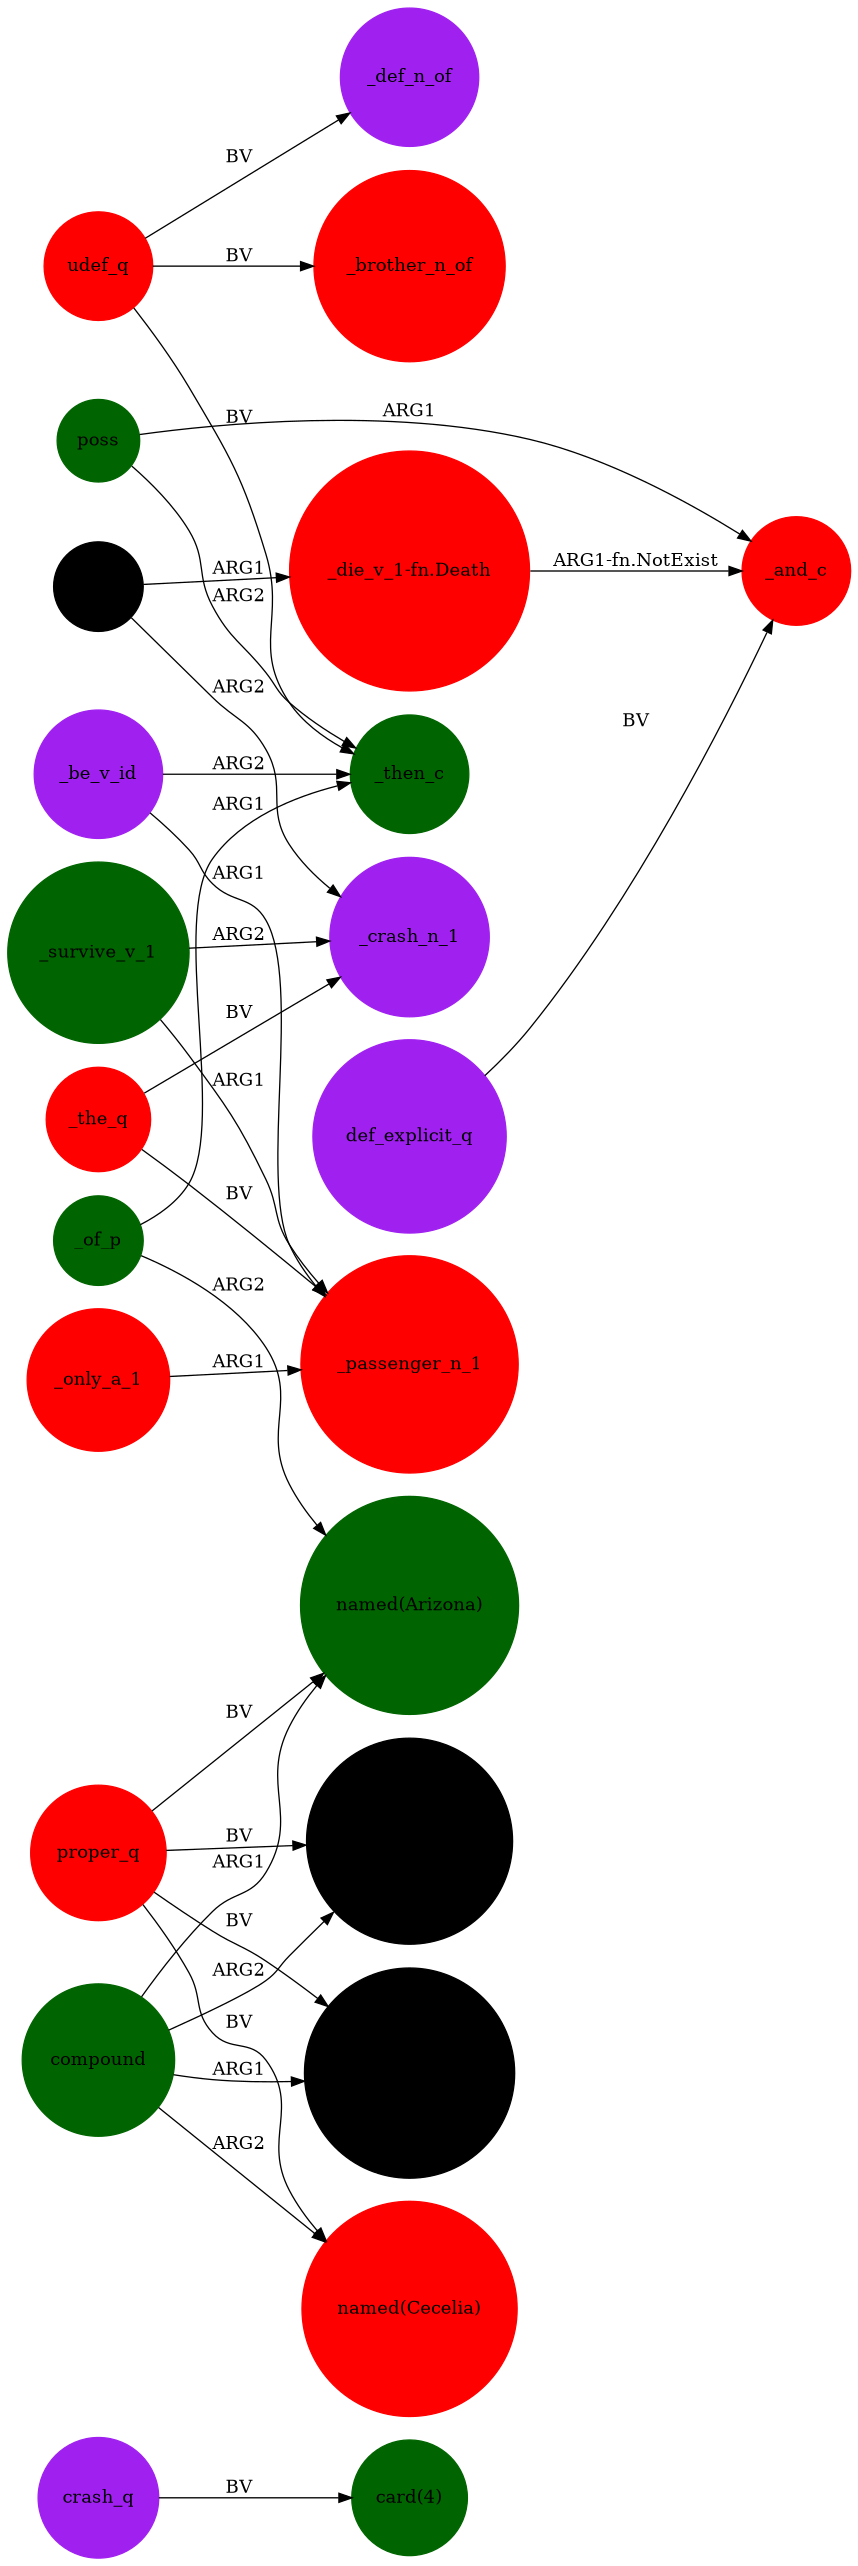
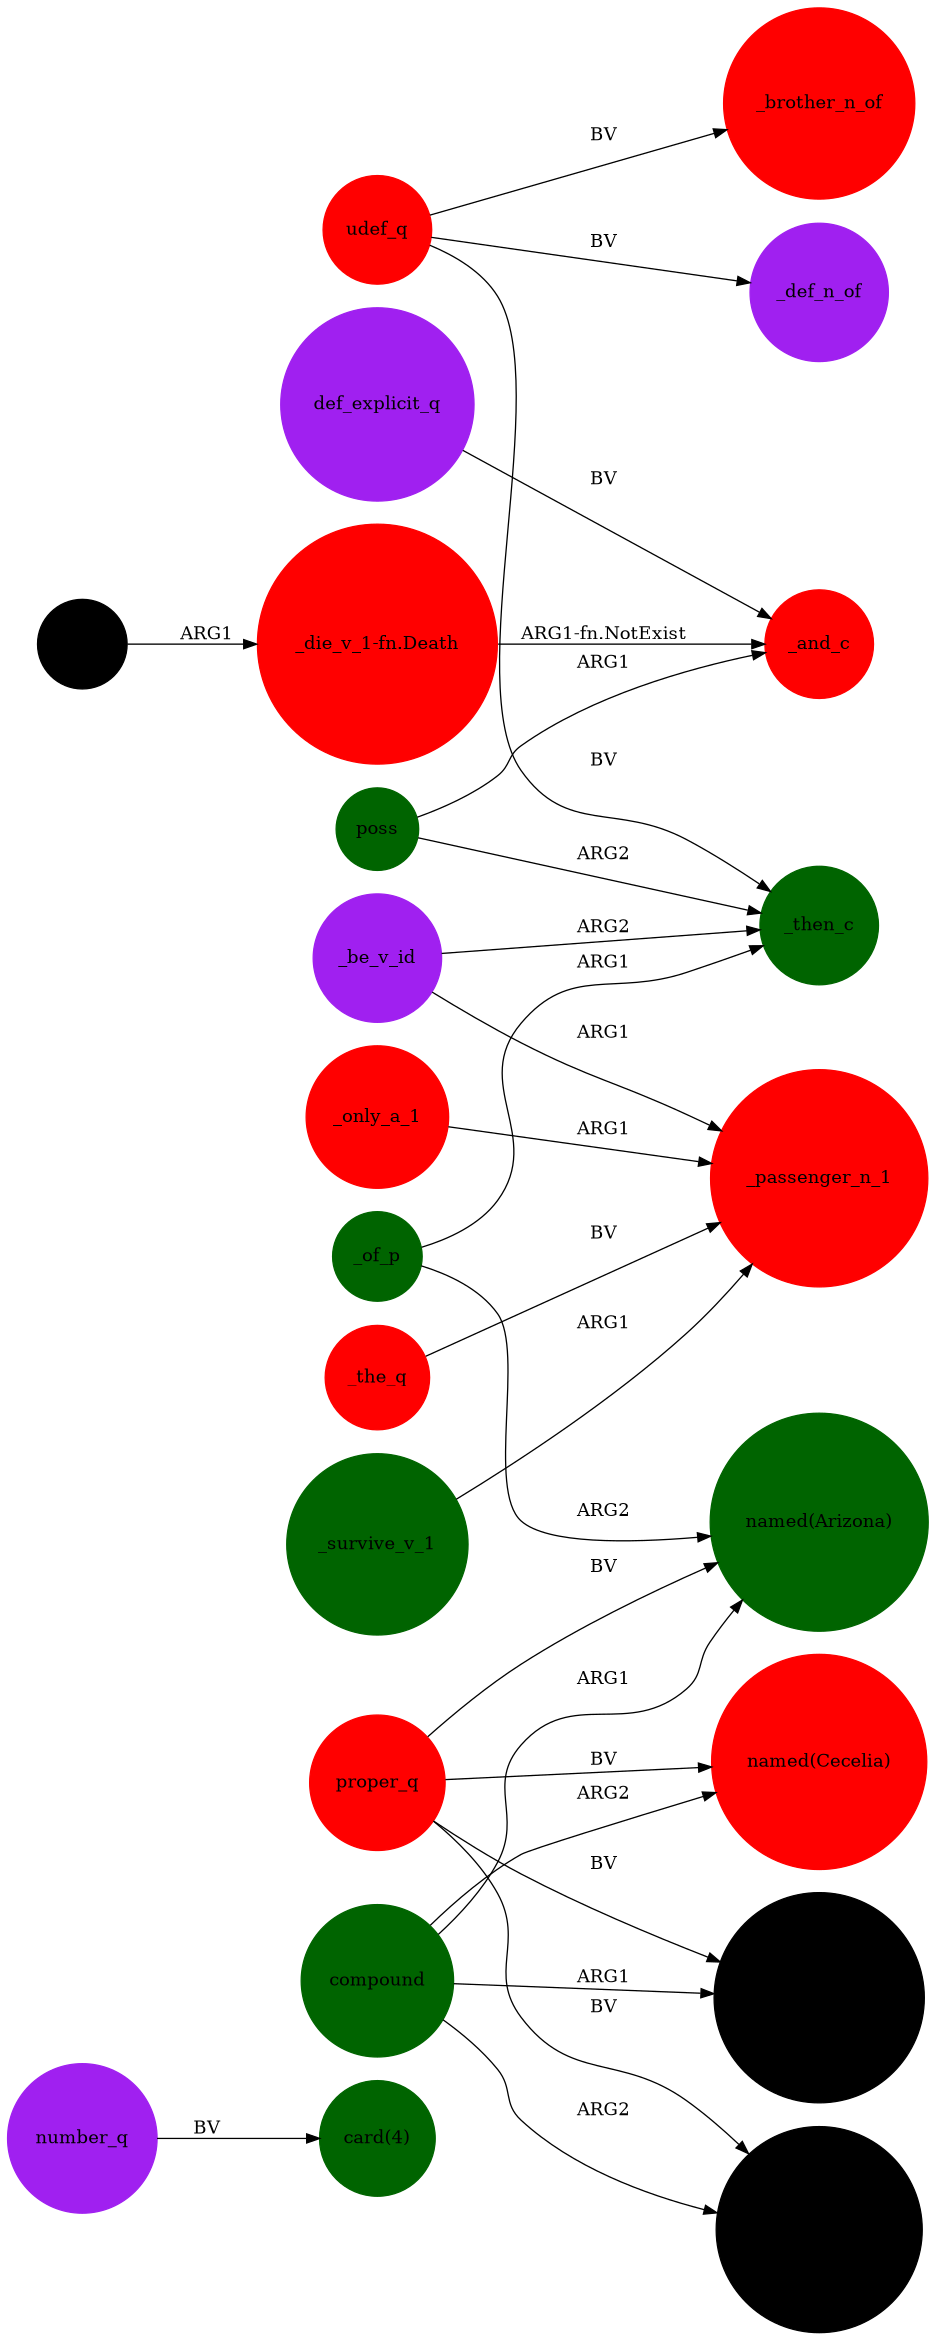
node "_crash_n_1": removed
node "crash_q": label "crash_q" -> "number_q"
